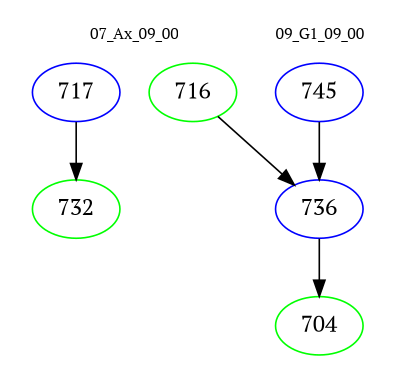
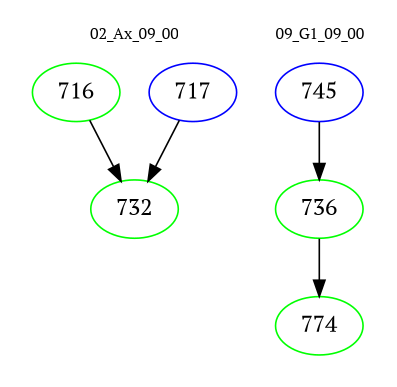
cluster "07_Ax_09_00": label "07_Ax_09_00" -> "02_Ax_09_00"
edge "716" -> "736": now "716" -> "732"
node "736": color blue -> green
node "704": label "704" -> "774"
